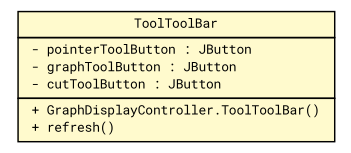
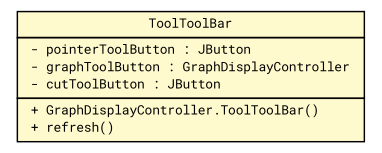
node "ToolToolBar": text "- graphToolButton : JButton" -> "- graphToolButton : GraphDisplayController"
